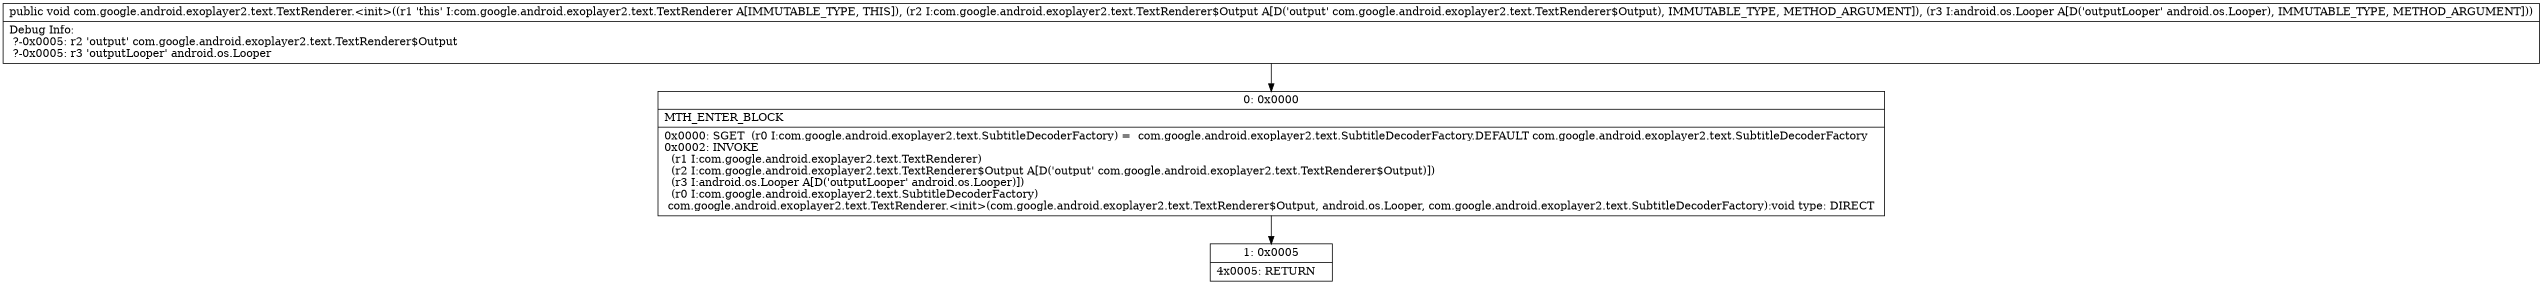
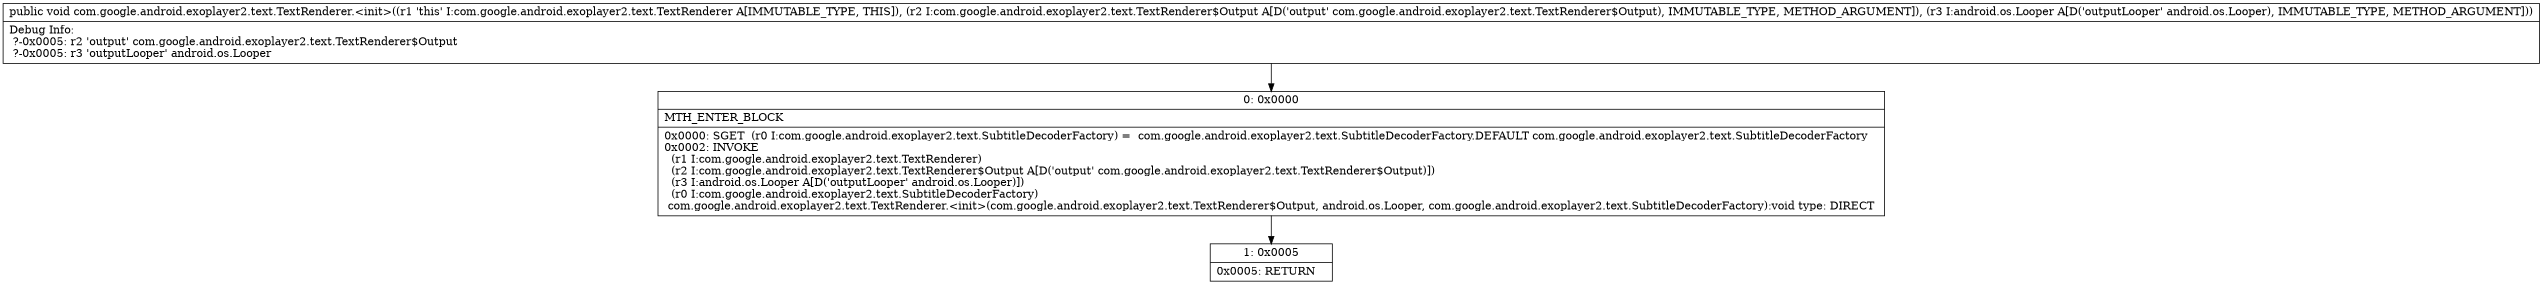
node "1: 0x0005": text "4x0005: RETURN" -> "0x0005: RETURN"
